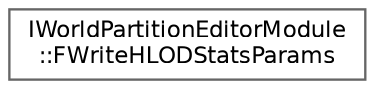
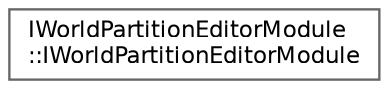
node "IWorldPartitionEditorModule ::FWriteHLODStatsParams": label "IWorldPartitionEditorModule ::FWriteHLODStatsParams" -> "IWorldPartitionEditorModule ::IWorldPartitionEditorModule"
